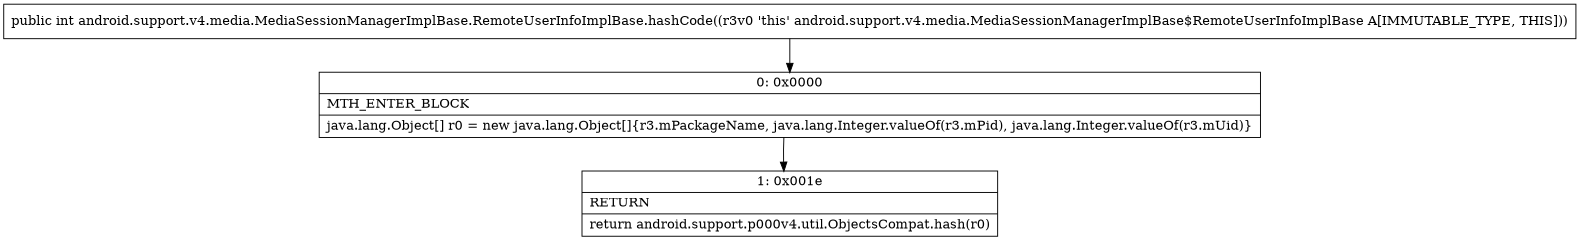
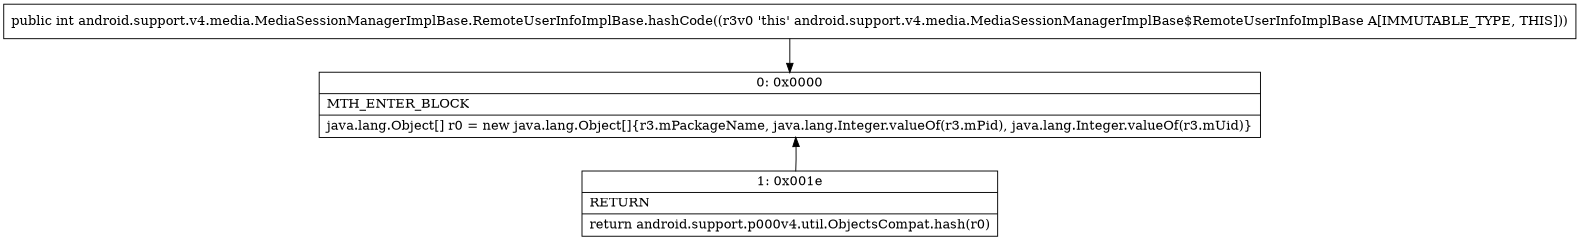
edge "0: 0x0000" -> "1: 0x001e": reversed
